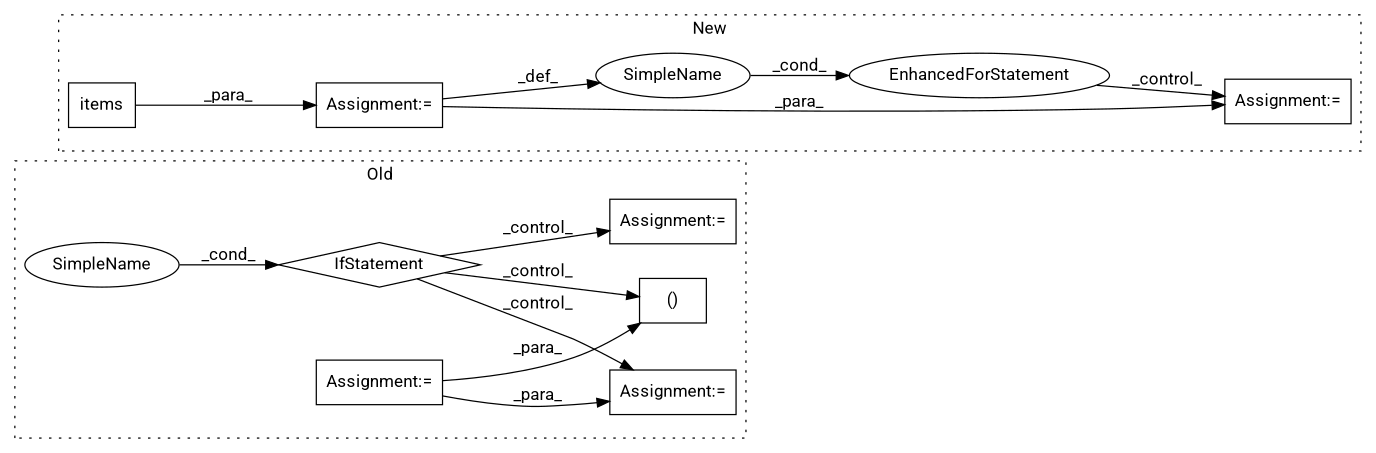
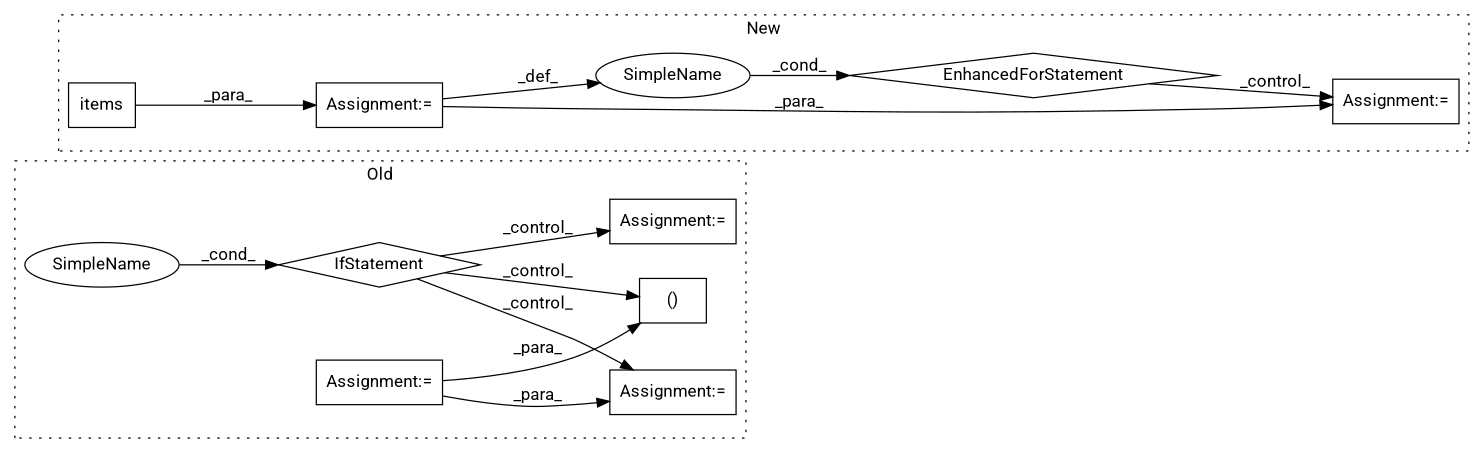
node "EnhancedForStatement": shape ellipse -> diamond
